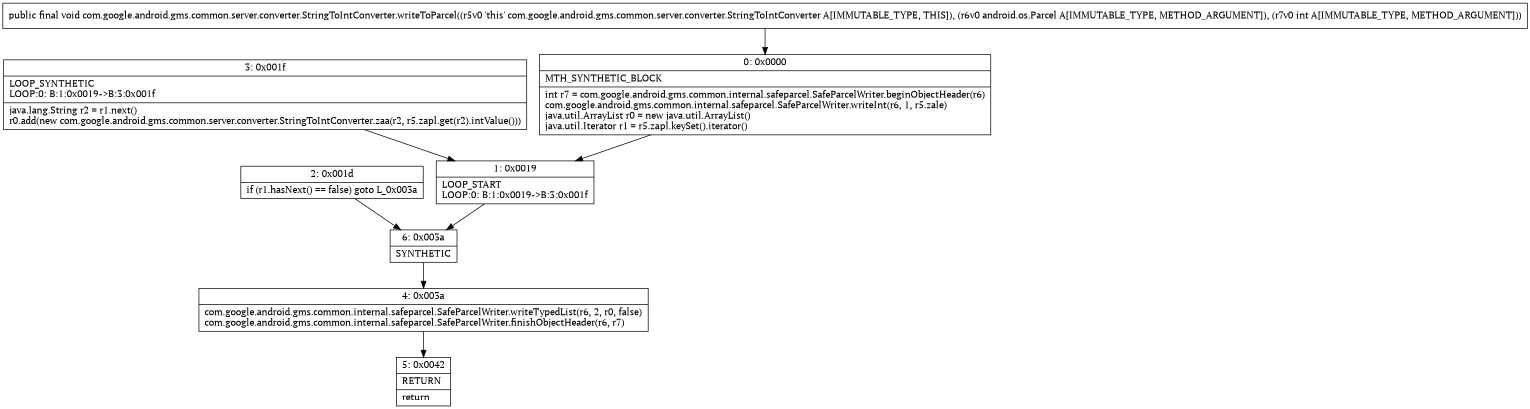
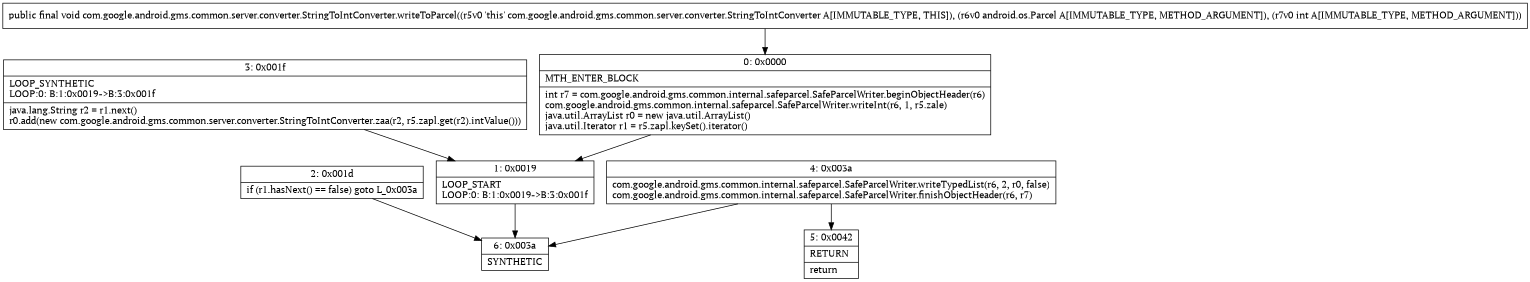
node "0: 0x0000": text "MTH_SYNTHETIC_BLOCK" -> "MTH_ENTER_BLOCK"
edge "6: 0x003a" -> "4: 0x003a": reversed
